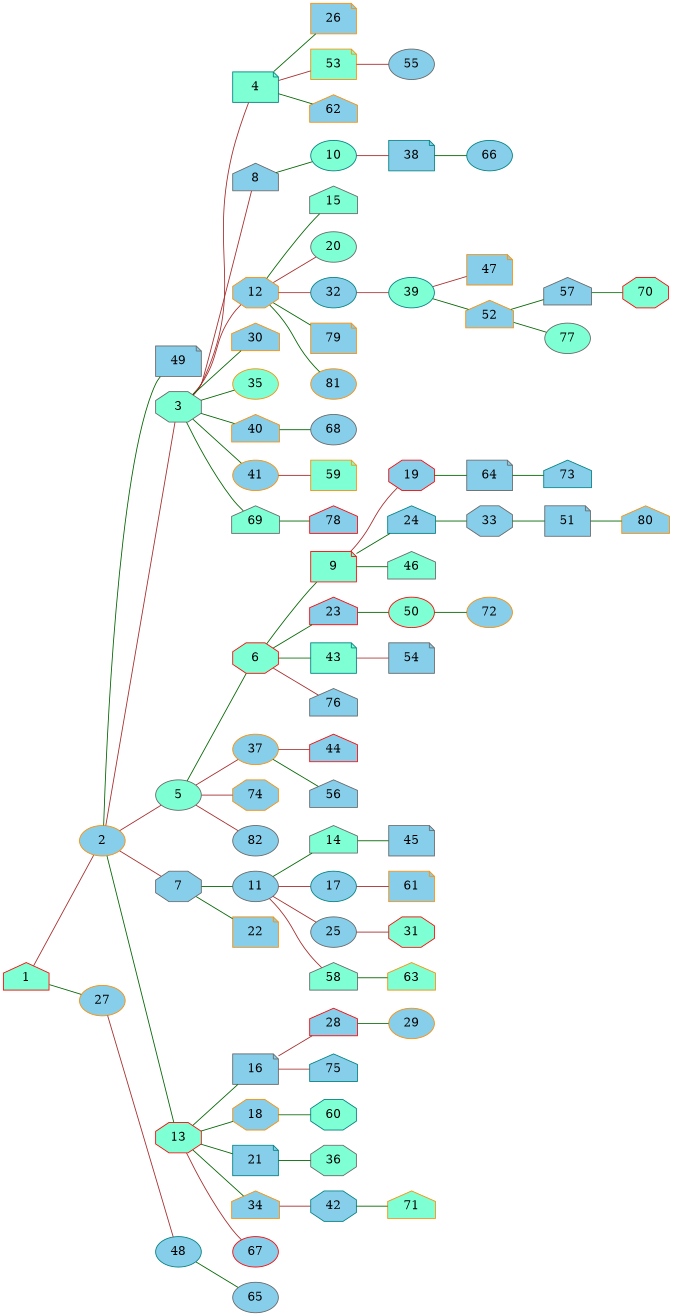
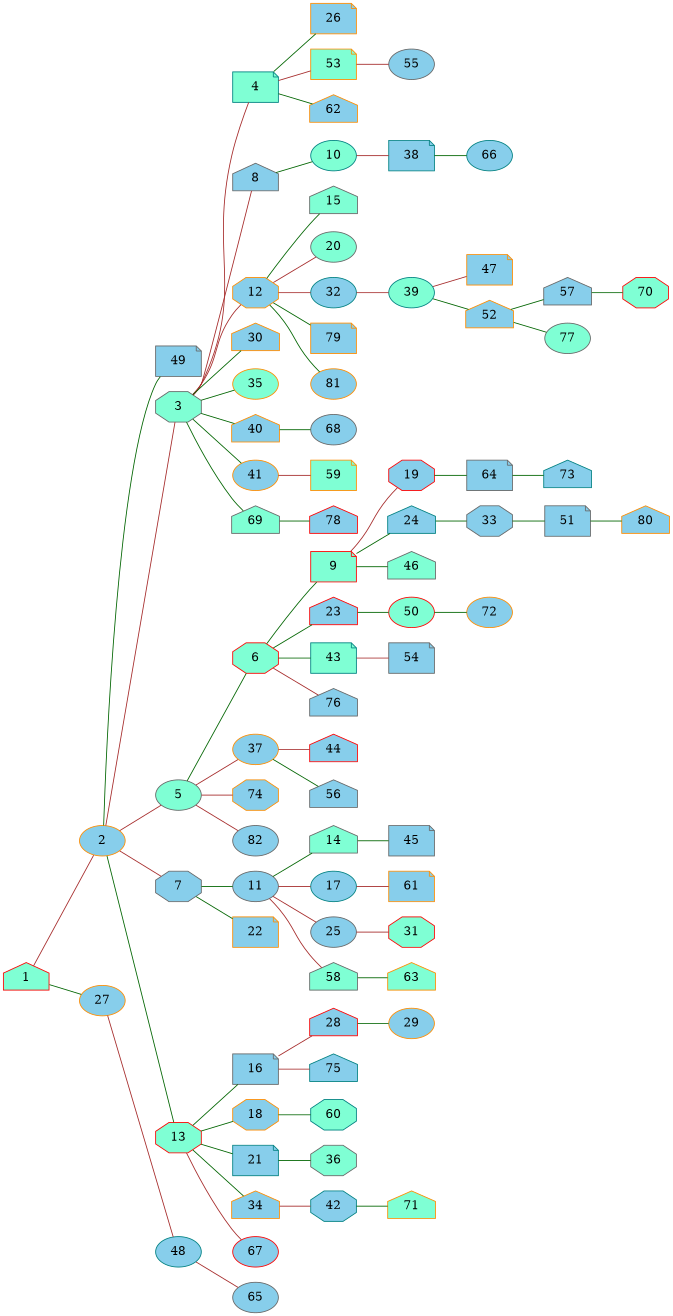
edge "48" -- "65": color darkgreen -> brown
